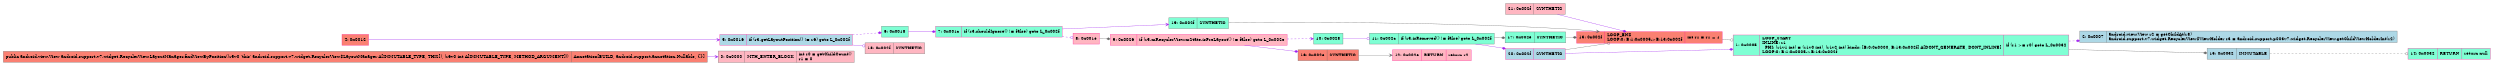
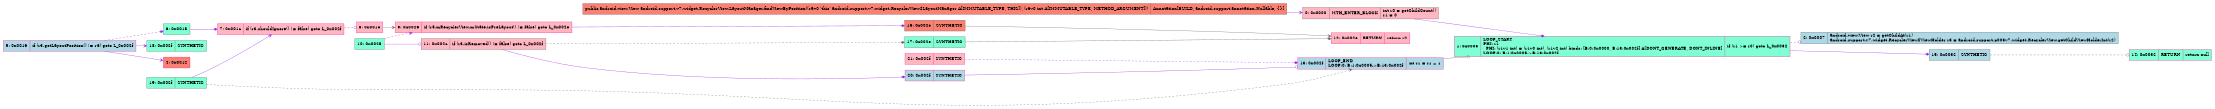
node "21: 0x002f": color gray40 -> deeppink
edge "19: 0x002f" -> "13: 0x002f": style solid -> dashed
edge "21: 0x002f" -> "13: 0x002f": style solid -> dashed
edge "7: 0x001c" -> "19: 0x002f": reversed
node "7: 0x001c": fillcolor aquamarine -> lightpink
node "2: 0x0007": text "android.view.View r2 = getChildAt(r8)" -> "android.view.View r2 = getChildAt(r1)"
edge "17: 0x002e" -> "13: 0x002f": now "17: 0x002e" -> "12: 0x002e"
node "13: 0x002f": fillcolor salmon -> lightblue
edge "11: 0x002c" -> "17: 0x002e": style solid -> dashed
edge "8: 0x001e" -> "9: 0x0026": arrowhead diamond -> vee
edge "9: 0x0026" -> "10: 0x0028": reversed
node "11: 0x002c": fillcolor aquamarine -> lightpink
edge "4: 0x0012" -> "5: 0x0016": reversed
edge "1: 0x0005" -> "2: 0x0007": arrowhead diamond -> odot
node "1: 0x0005": text "INLINE: r1" -> "PHI: r1"
edge "5: 0x0016" -> "18: 0x002f": arrowhead odot -> vee
edge "20: 0x002f" -> "13: 0x002f": color gray40 -> purple
node "18: 0x002f": fillcolor lightpink -> aquamarine
edge "20: 0x002f" -> "1: 0x0005": now "0: 0x0000" -> "1: 0x0005"
edge "1: 0x0005" -> "15: 0x0032": color gray40 -> purple
node "15: 0x0032": text "IMMUTABLE" -> "SYNTHETIC"
